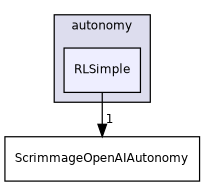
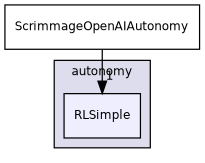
edge "RLSimple" -> "ScrimmageOpenAIAutonomy": reversed
